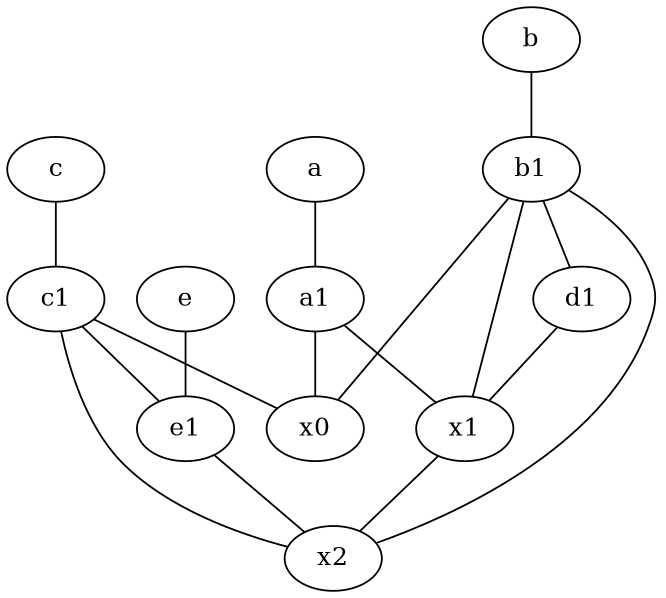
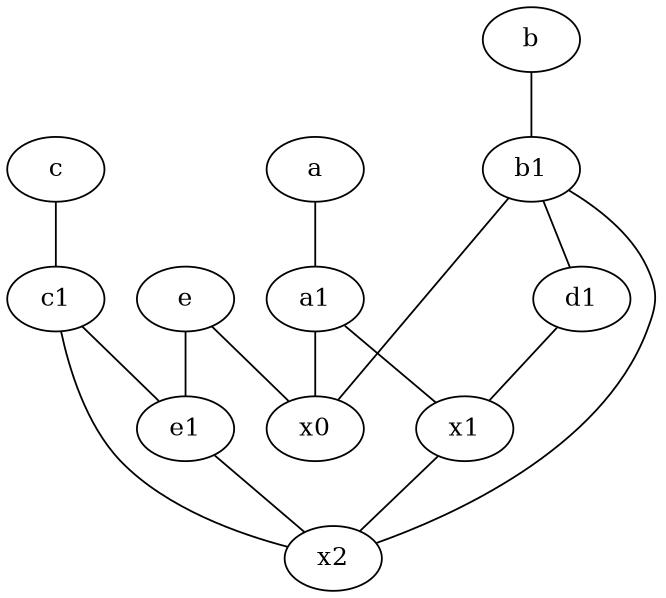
edge "b1" -- "x1": removed
edge "c1" -- "x0": now "e" -- "x0"
